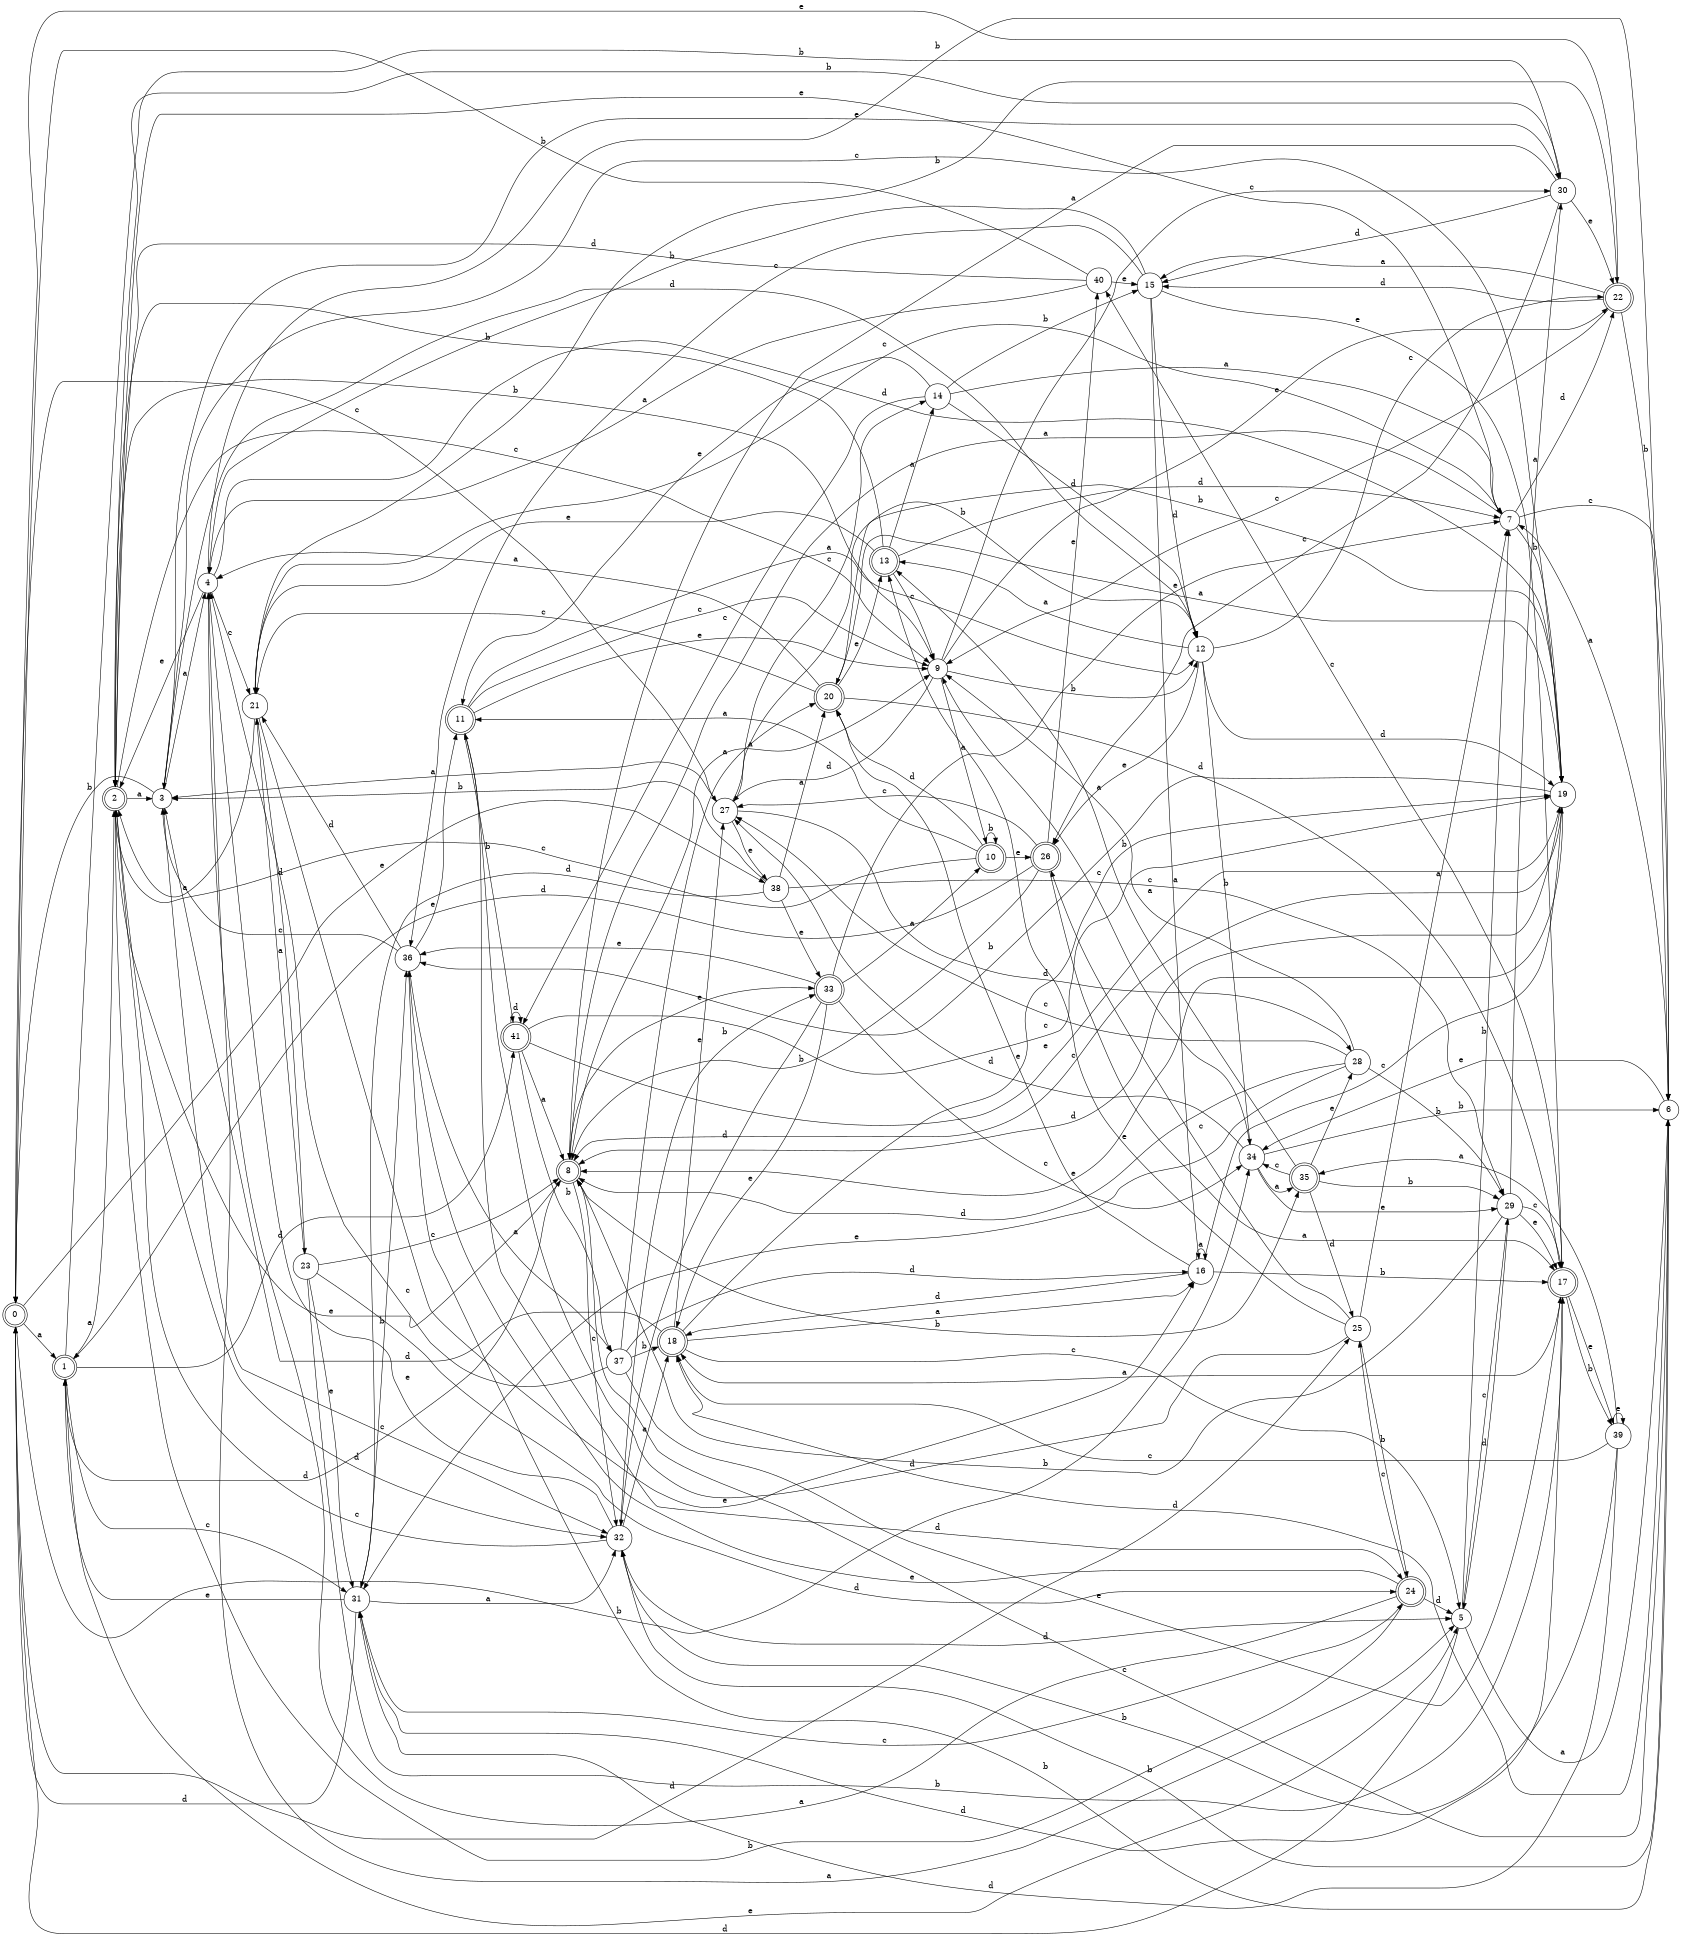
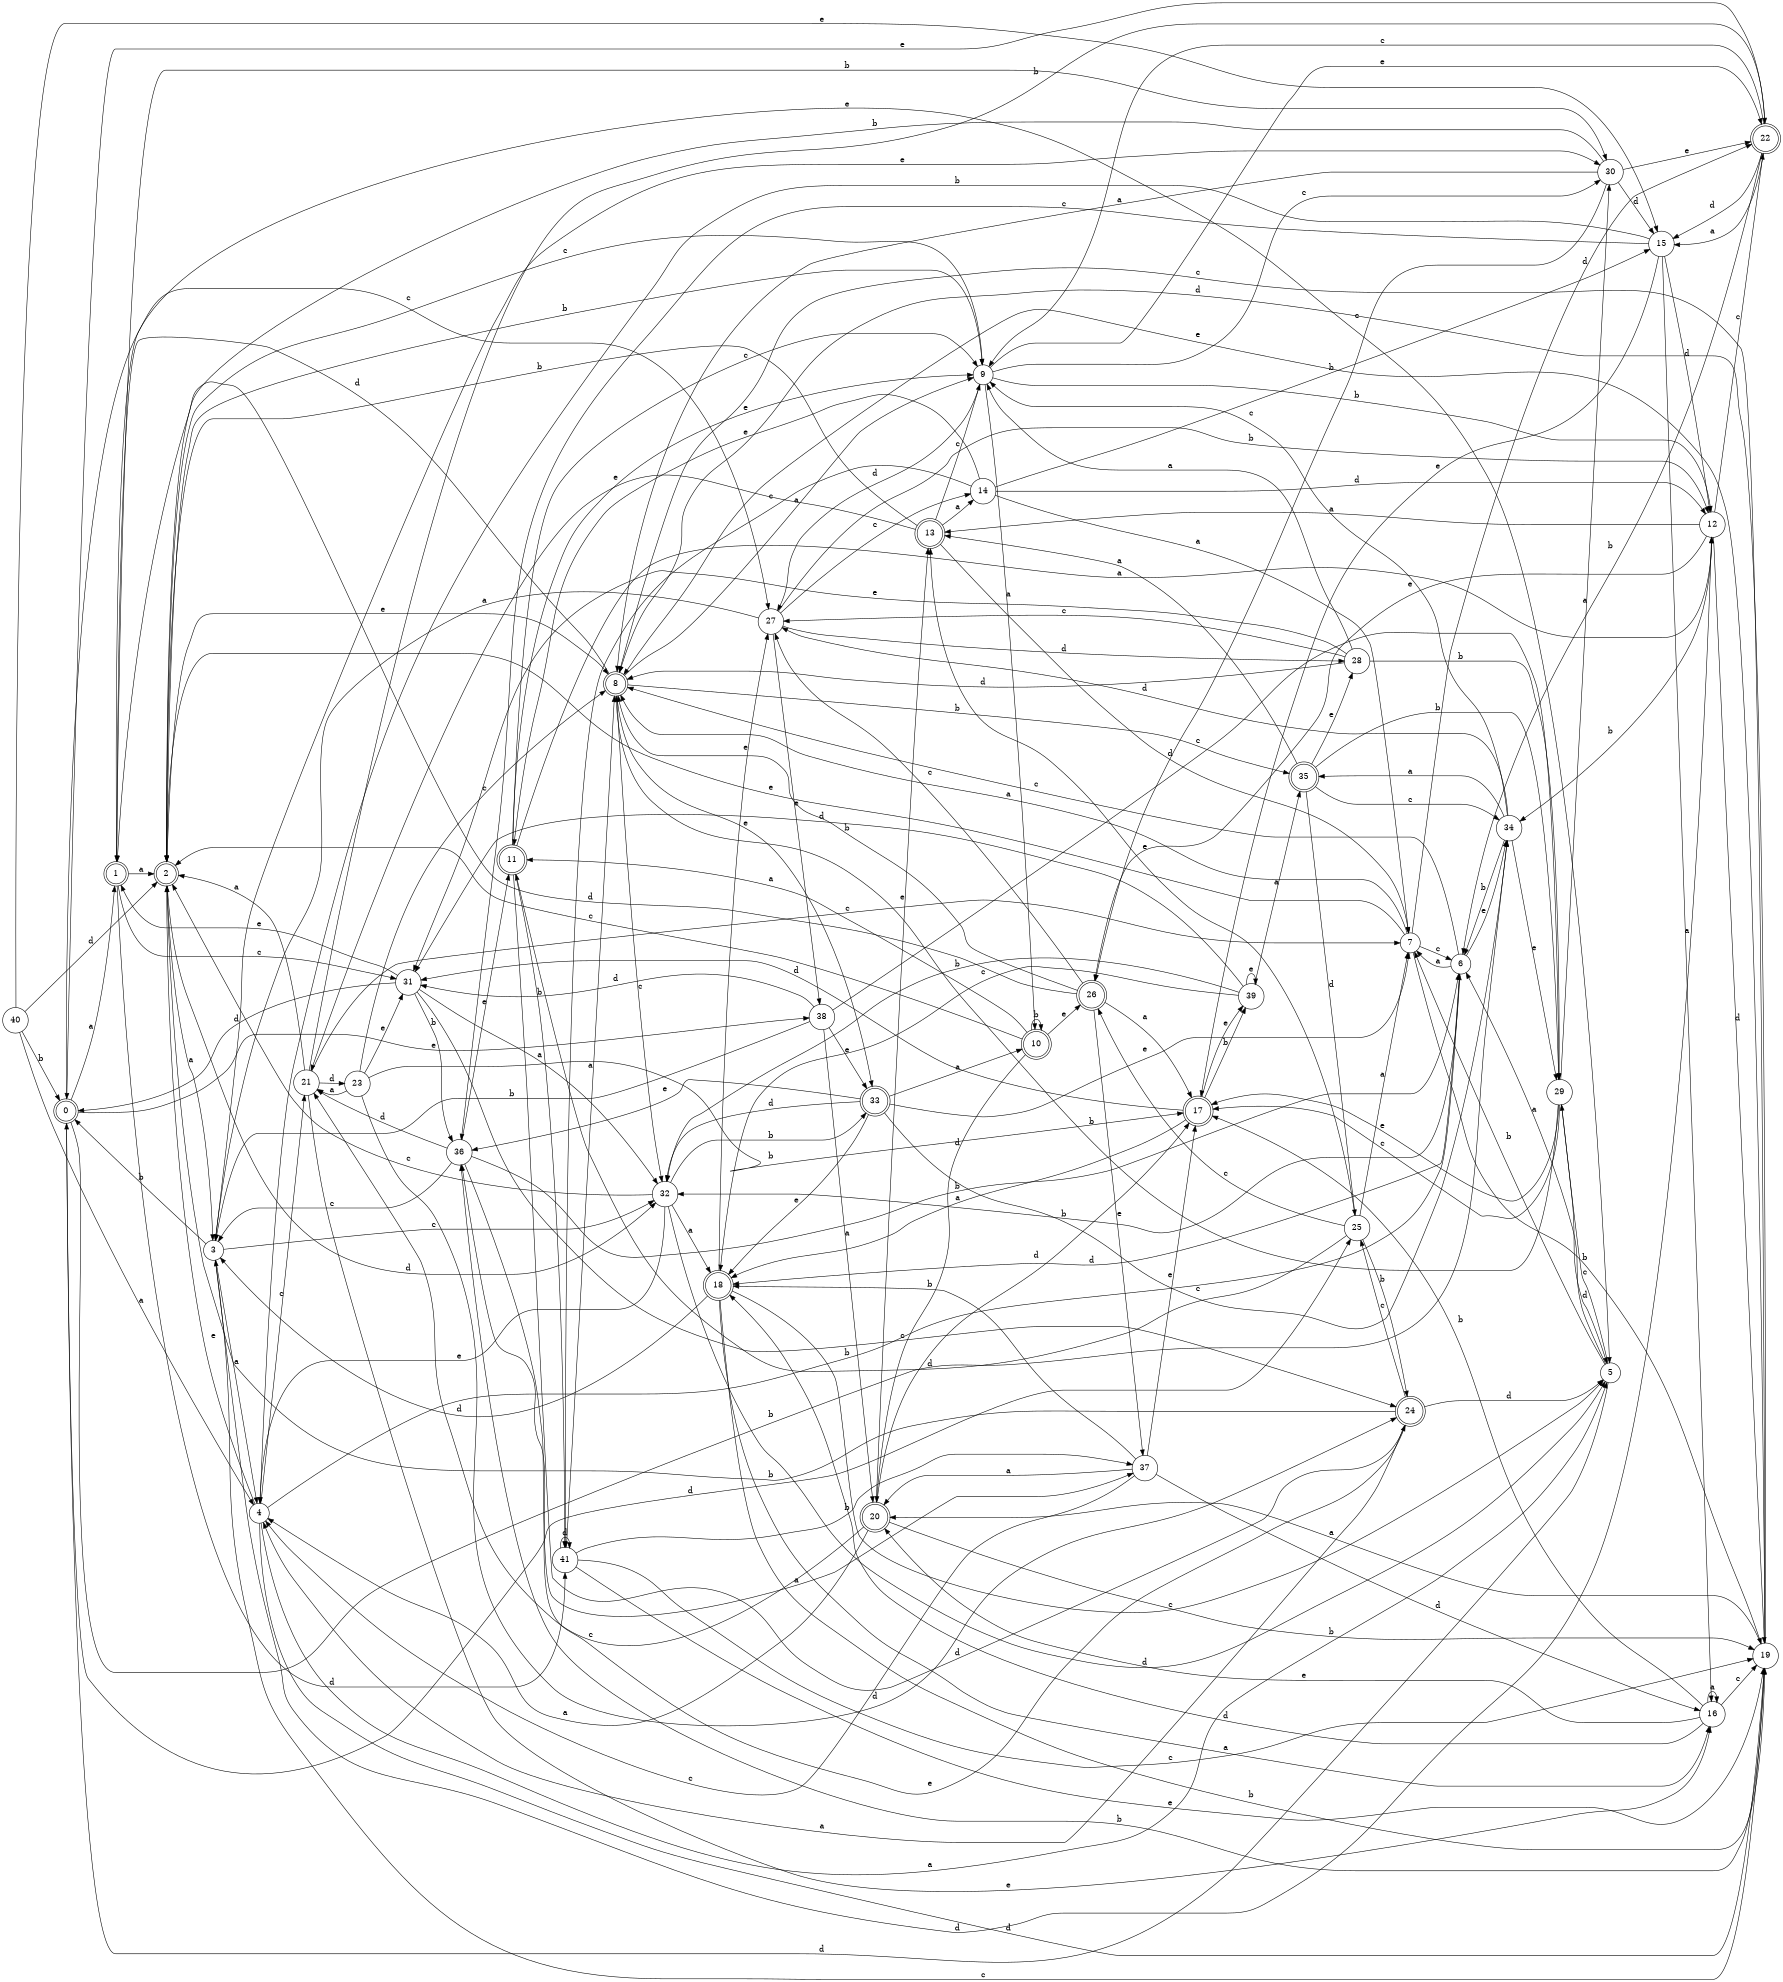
edge "26" -> "40": now "26" -> "37"
edge "17" -> "40": removed, label "c"
node "41": shape doublecircle -> circle
